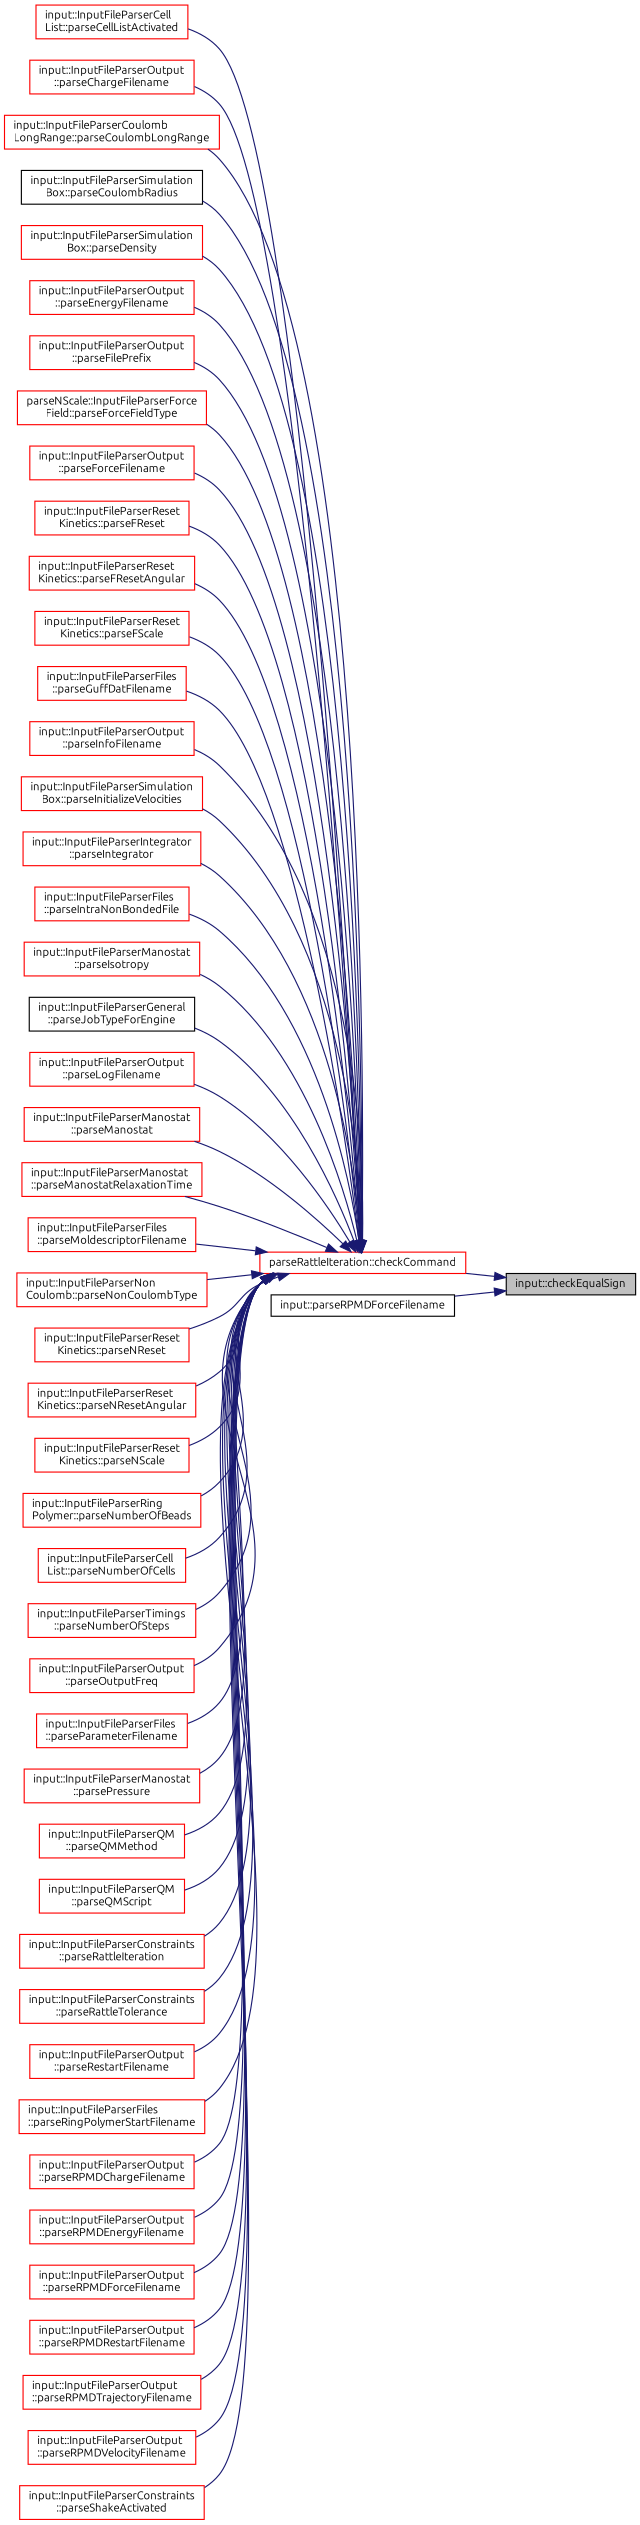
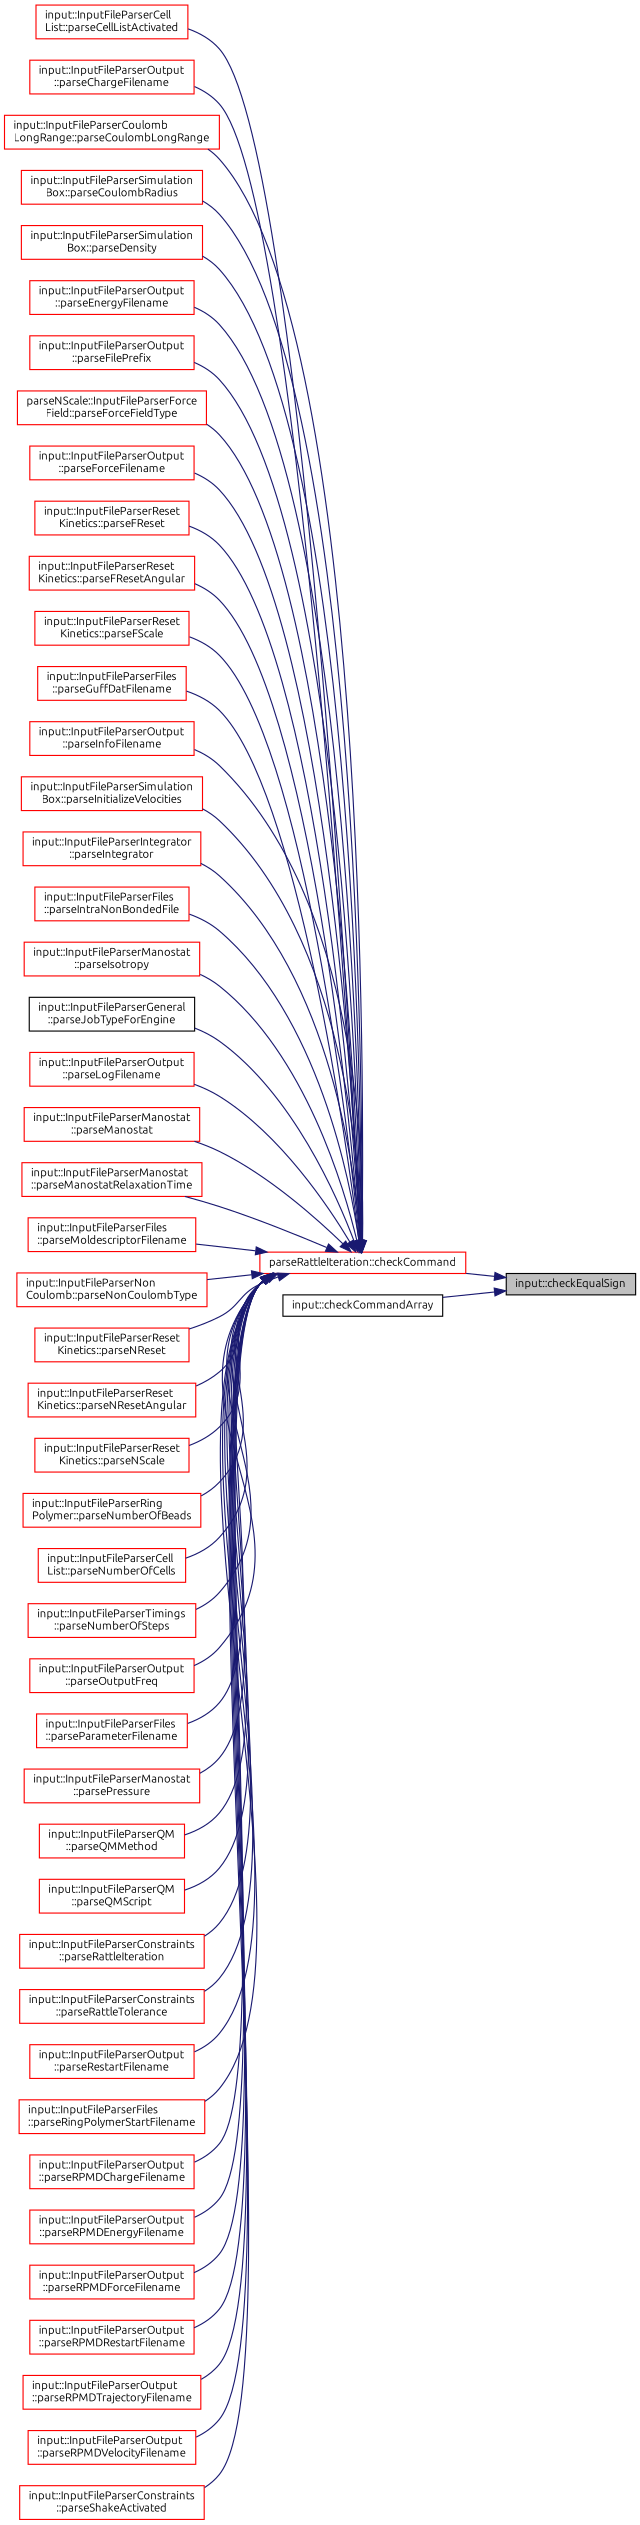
node "input::InputFileParserSimulation Box::parseCoulombRadius": color black -> red
node "input::parseRPMDForceFilename": label "input::parseRPMDForceFilename" -> "input::checkCommandArray"
